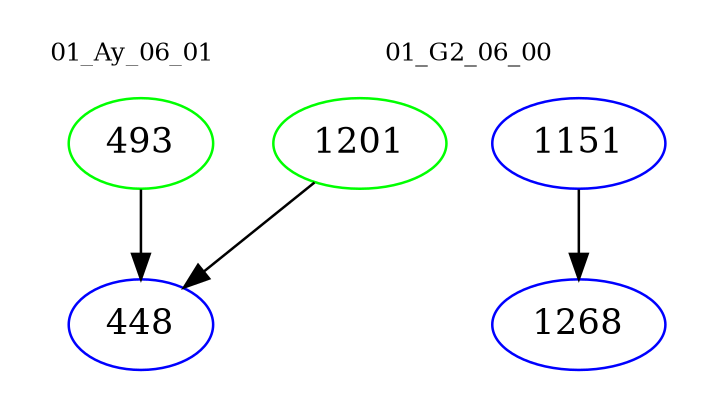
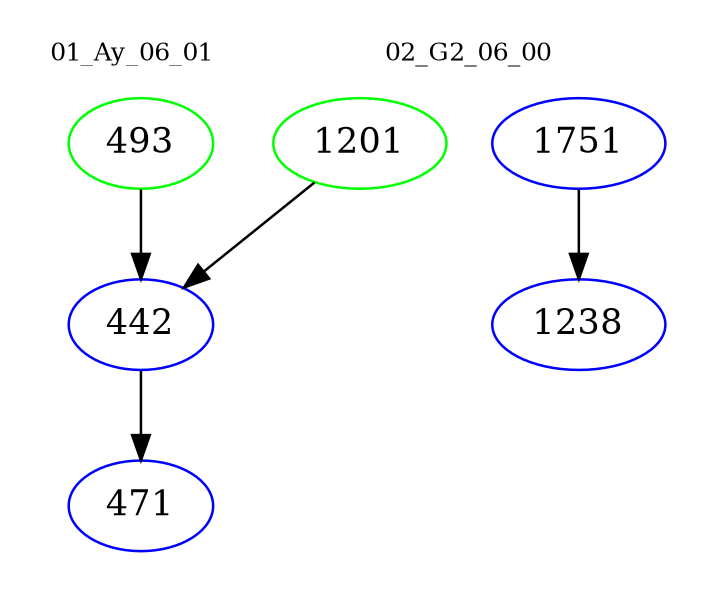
cluster "01_G2_06_00": label "01_G2_06_00" -> "02_G2_06_00"
node "1151": label "1151" -> "1751"
node "448": label "448" -> "442"
node "1268": label "1268" -> "1238"
node "471": added
